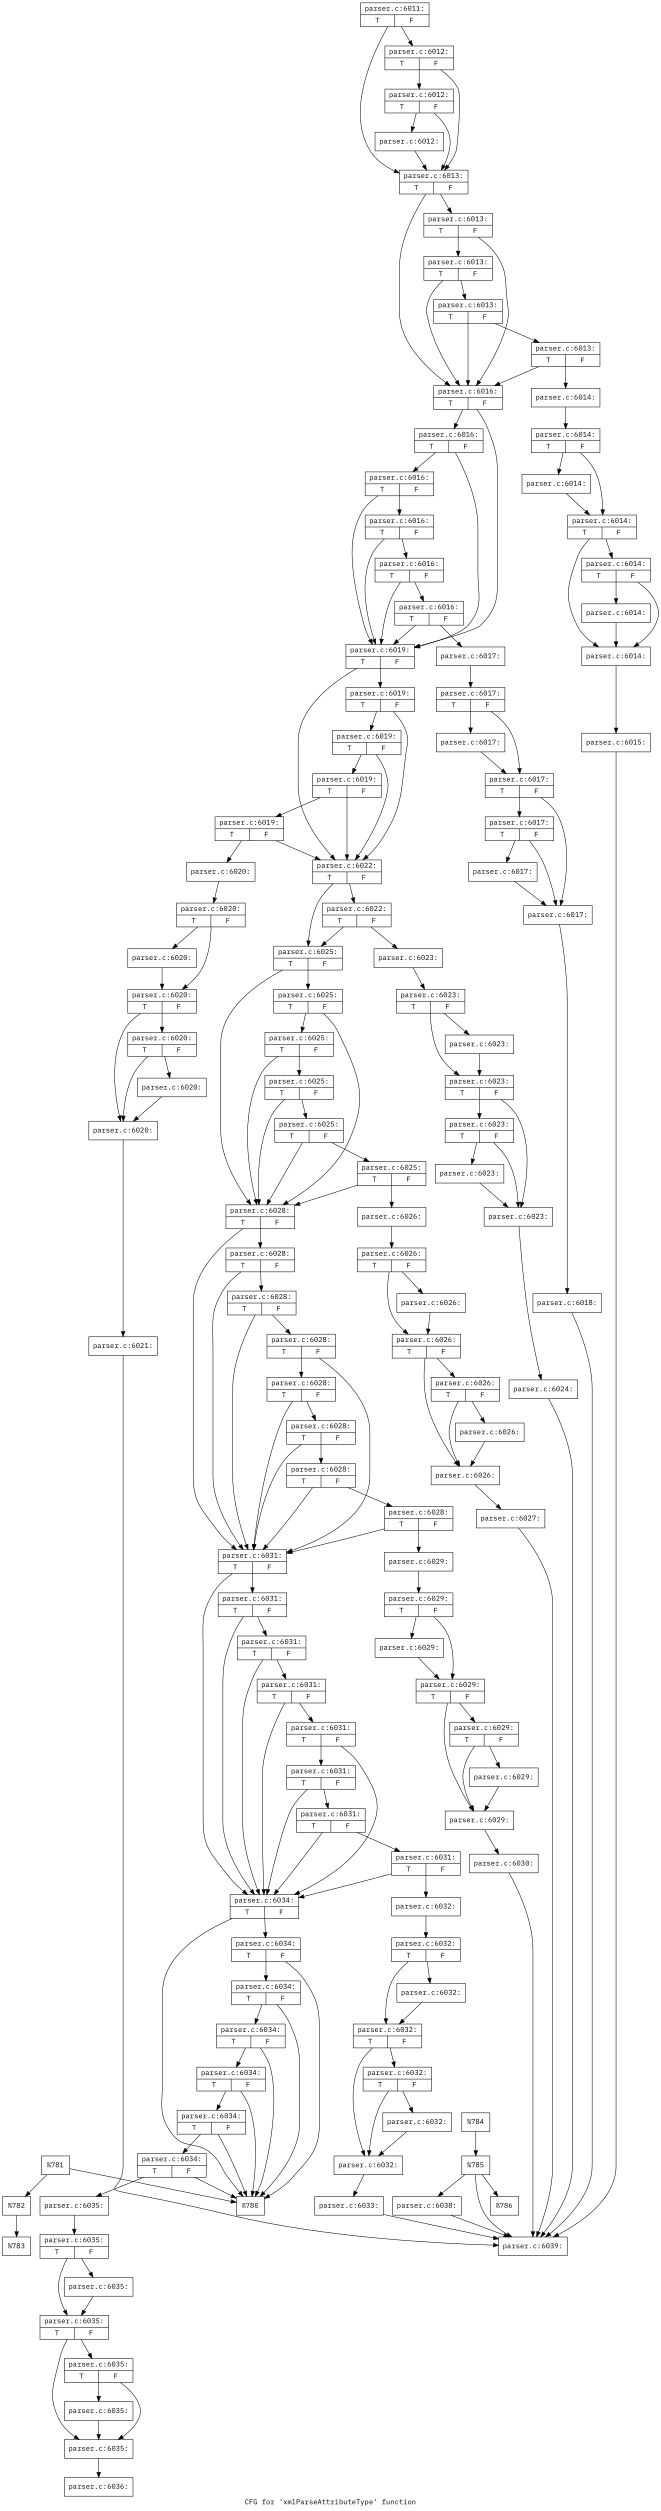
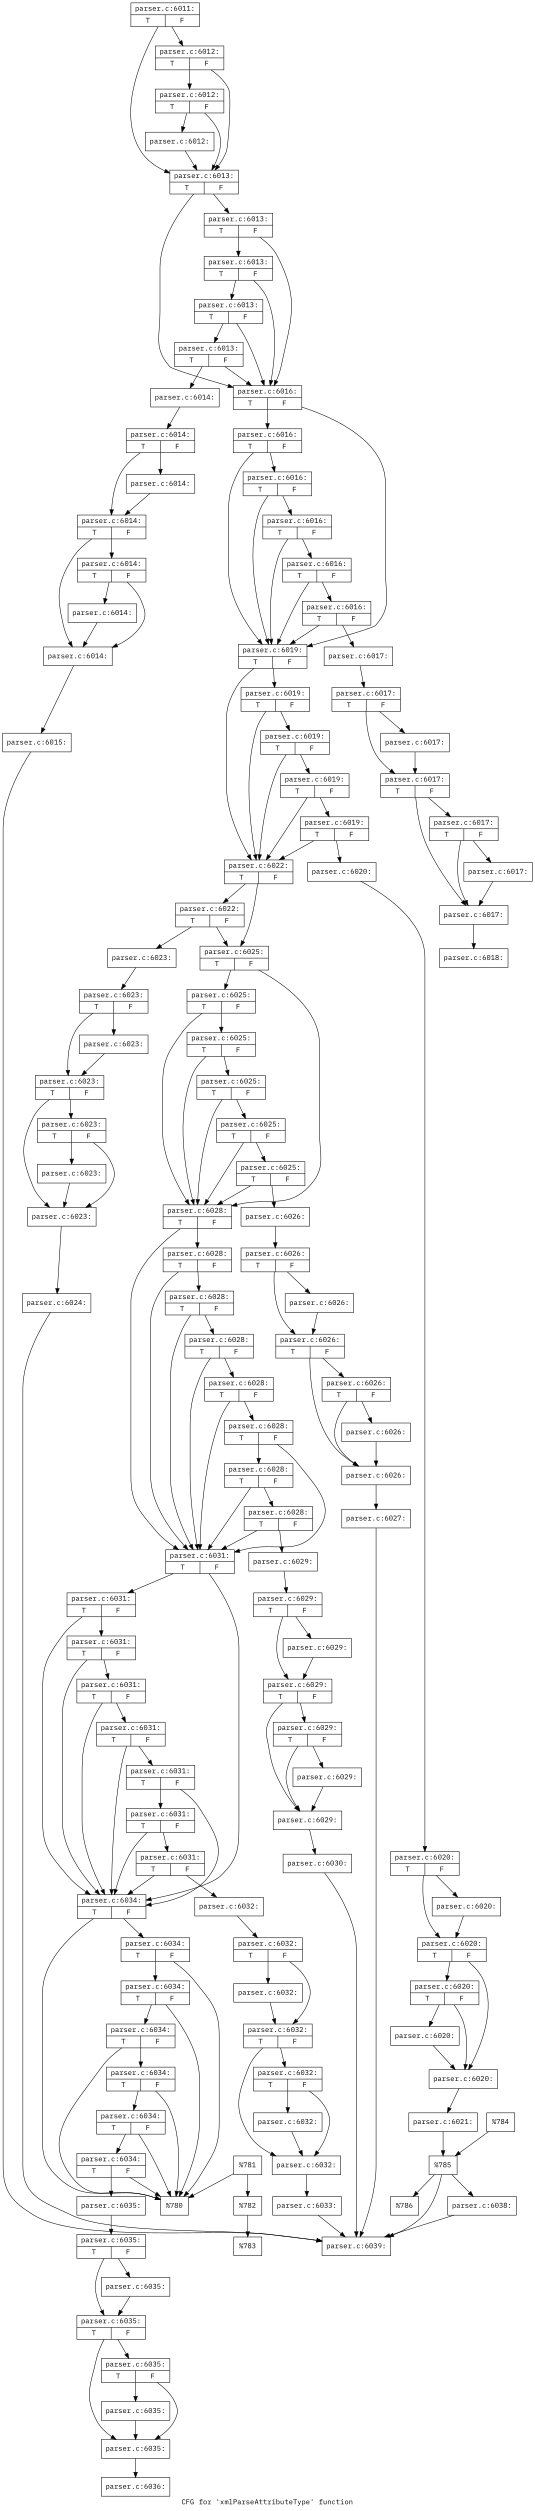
edge "parser.c:6018:" -> "parser.c:6039:": removed
edge "parser.c:6021:" -> "parser.c:6039:": now "parser.c:6021:" -> "%785"
